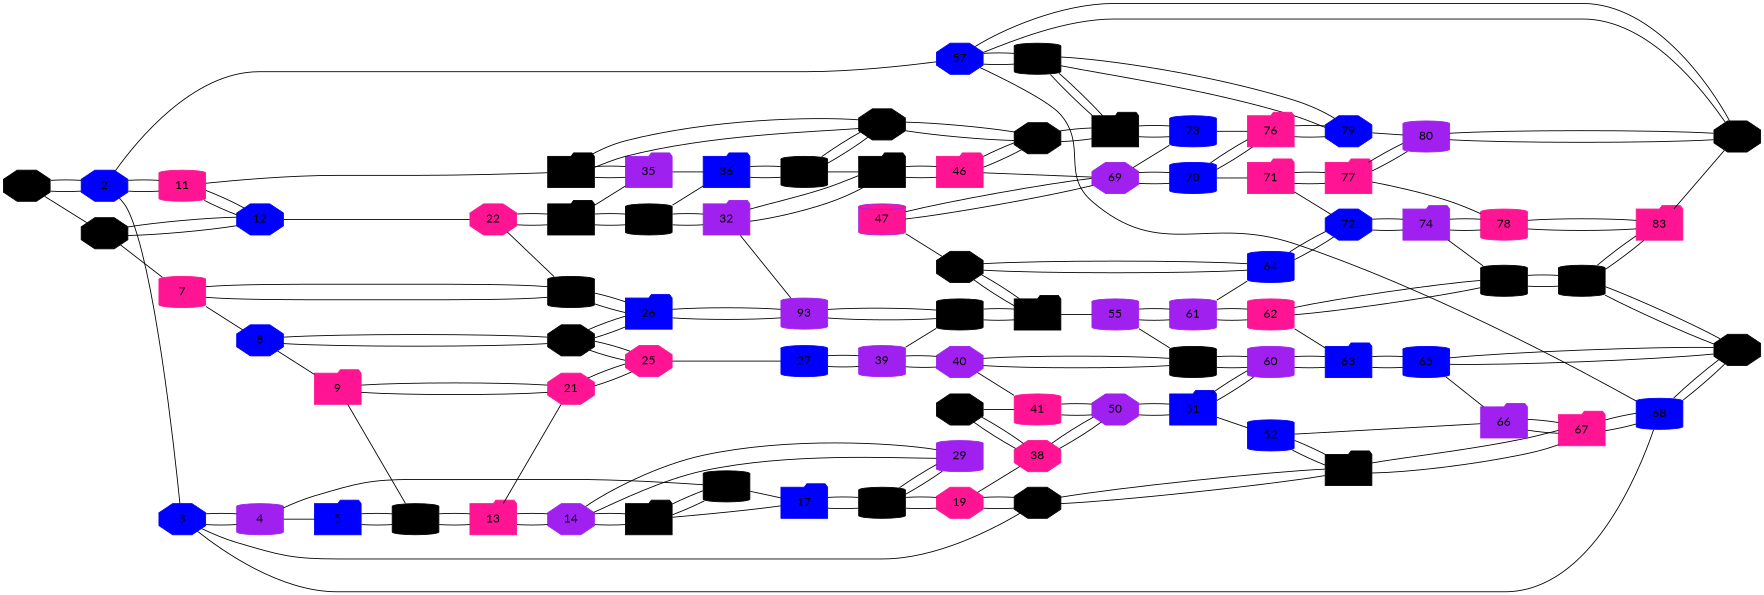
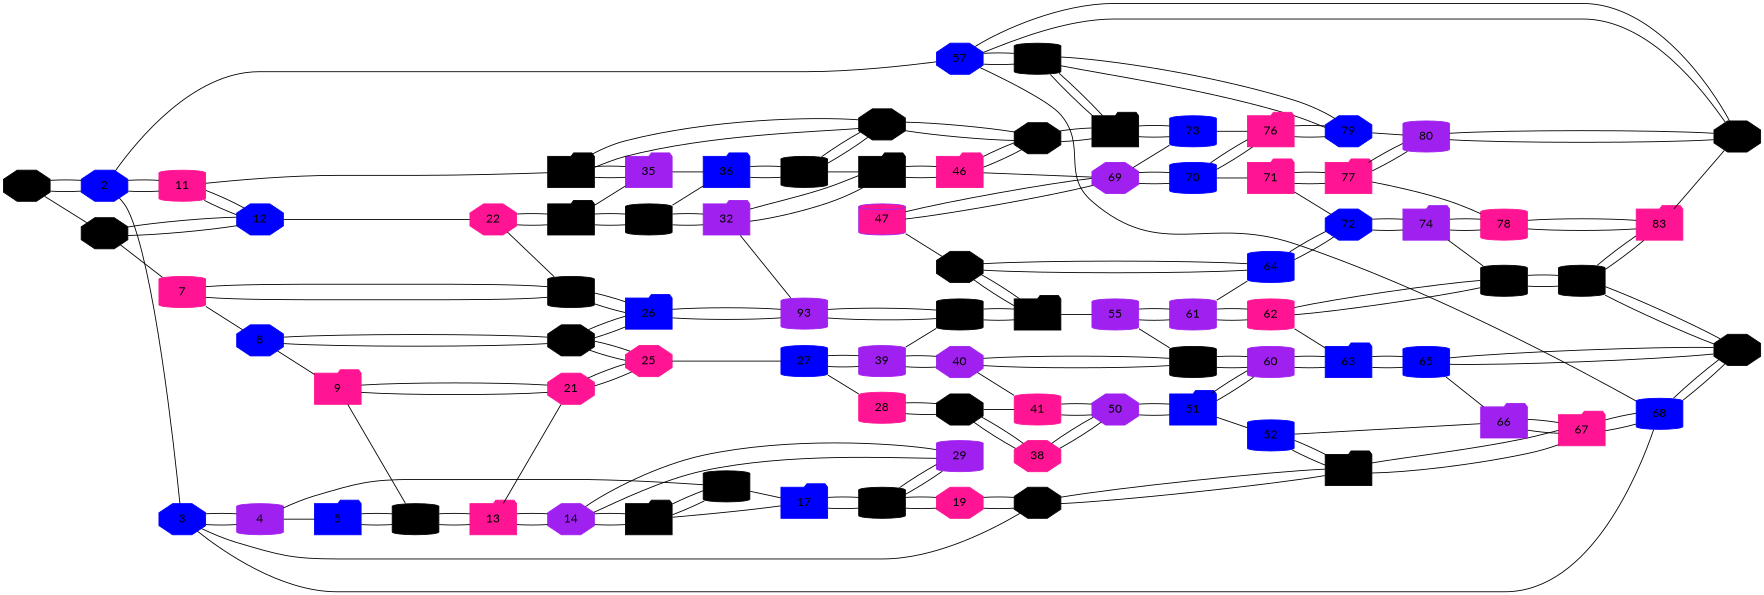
node "28": added
edge "38" -- "19": removed
